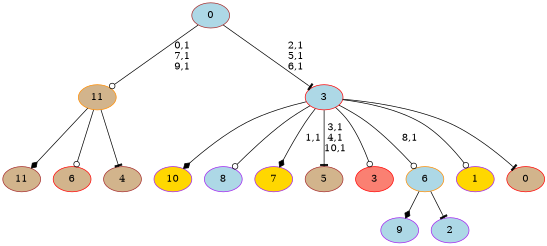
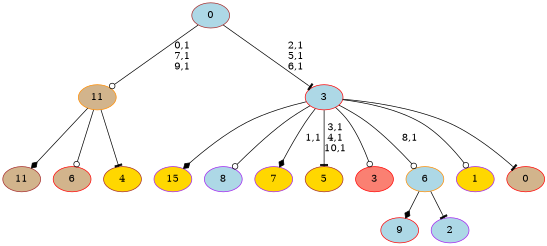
node "4": fillcolor tan -> gold
node "10": label "10" -> "15"
node "5": fillcolor tan -> gold
node "9": color purple -> red
